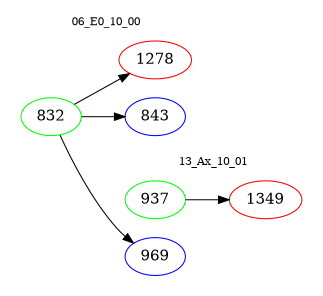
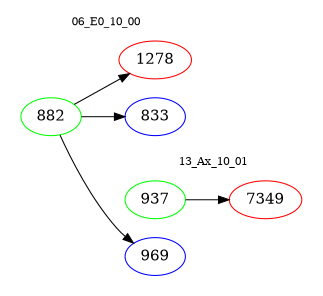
node "832": label "832" -> "882"
node "843": label "843" -> "833"
node "1349": label "1349" -> "7349"
